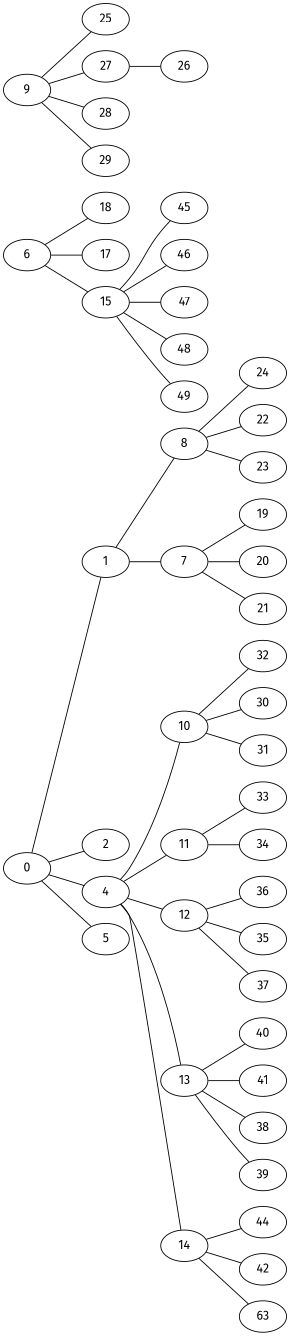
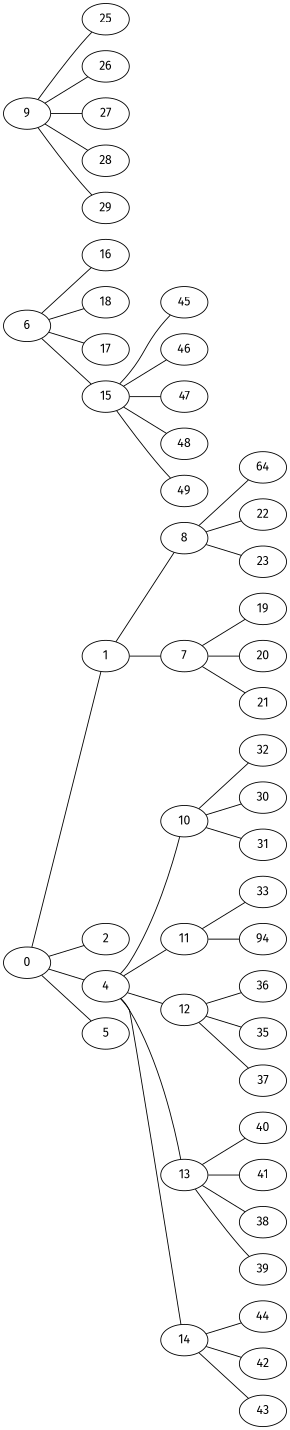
edge "27" -- "26": now "9" -- "26"
node "16": added
node "24": label "24" -> "64"
node "34": label "34" -> "94"
node "63": label "63" -> "43"
